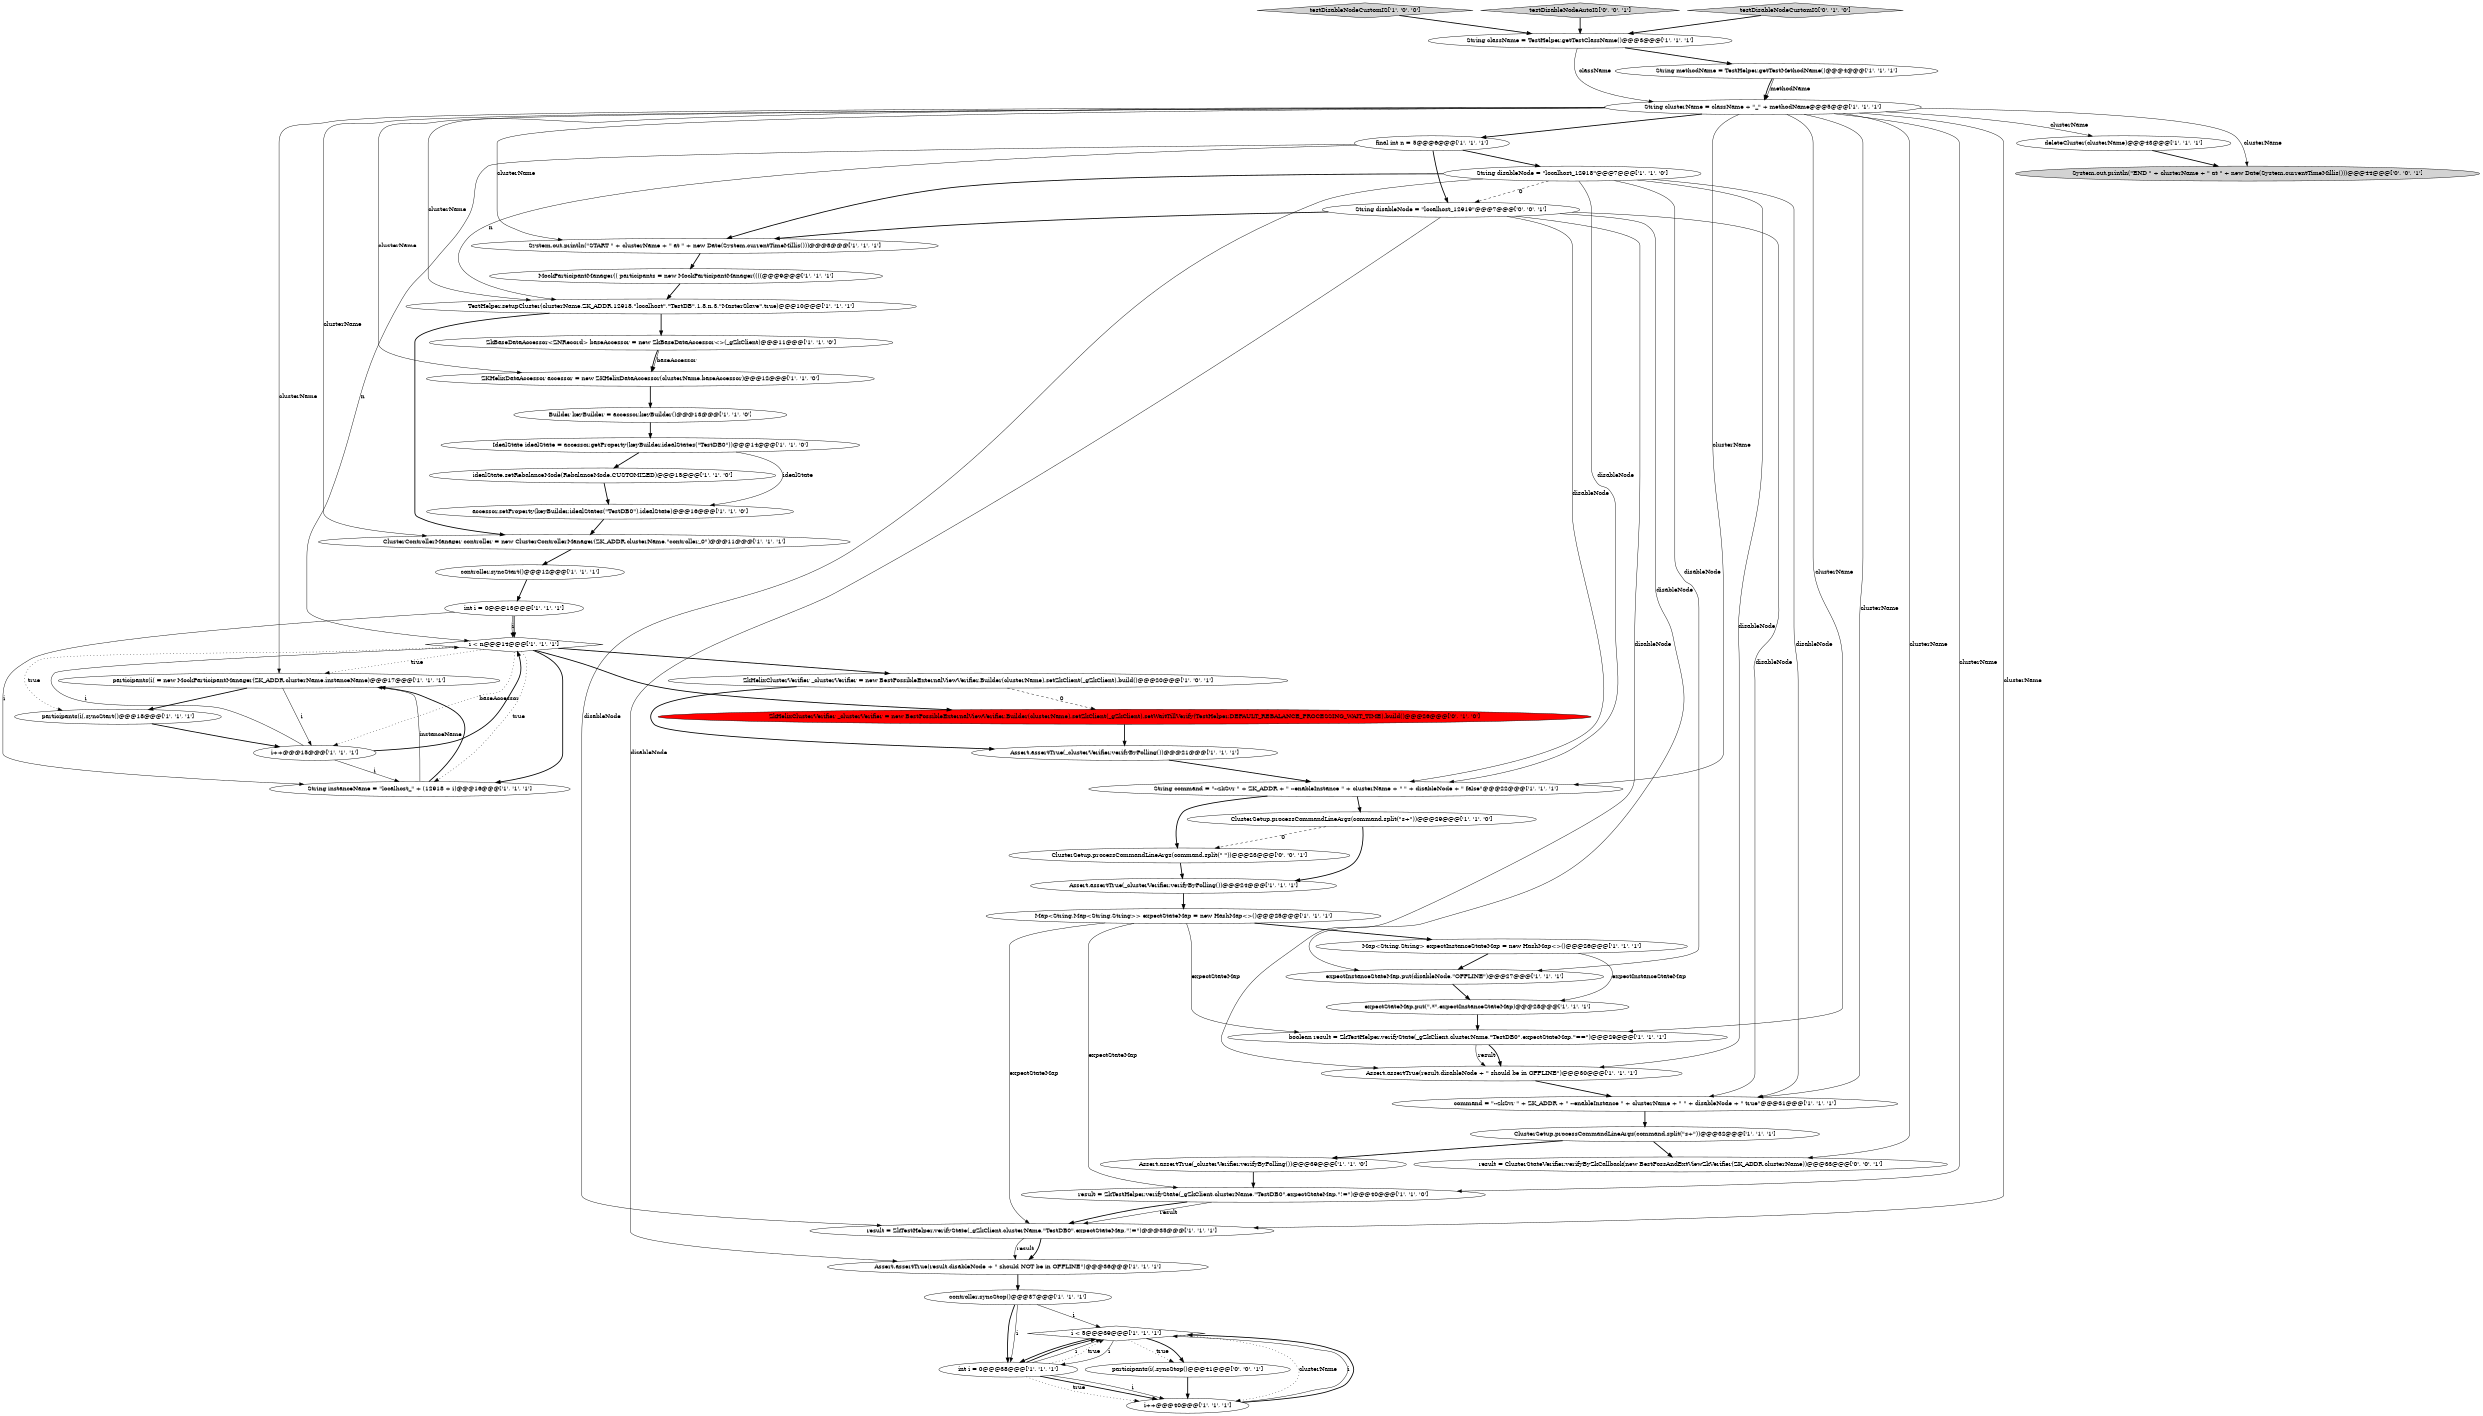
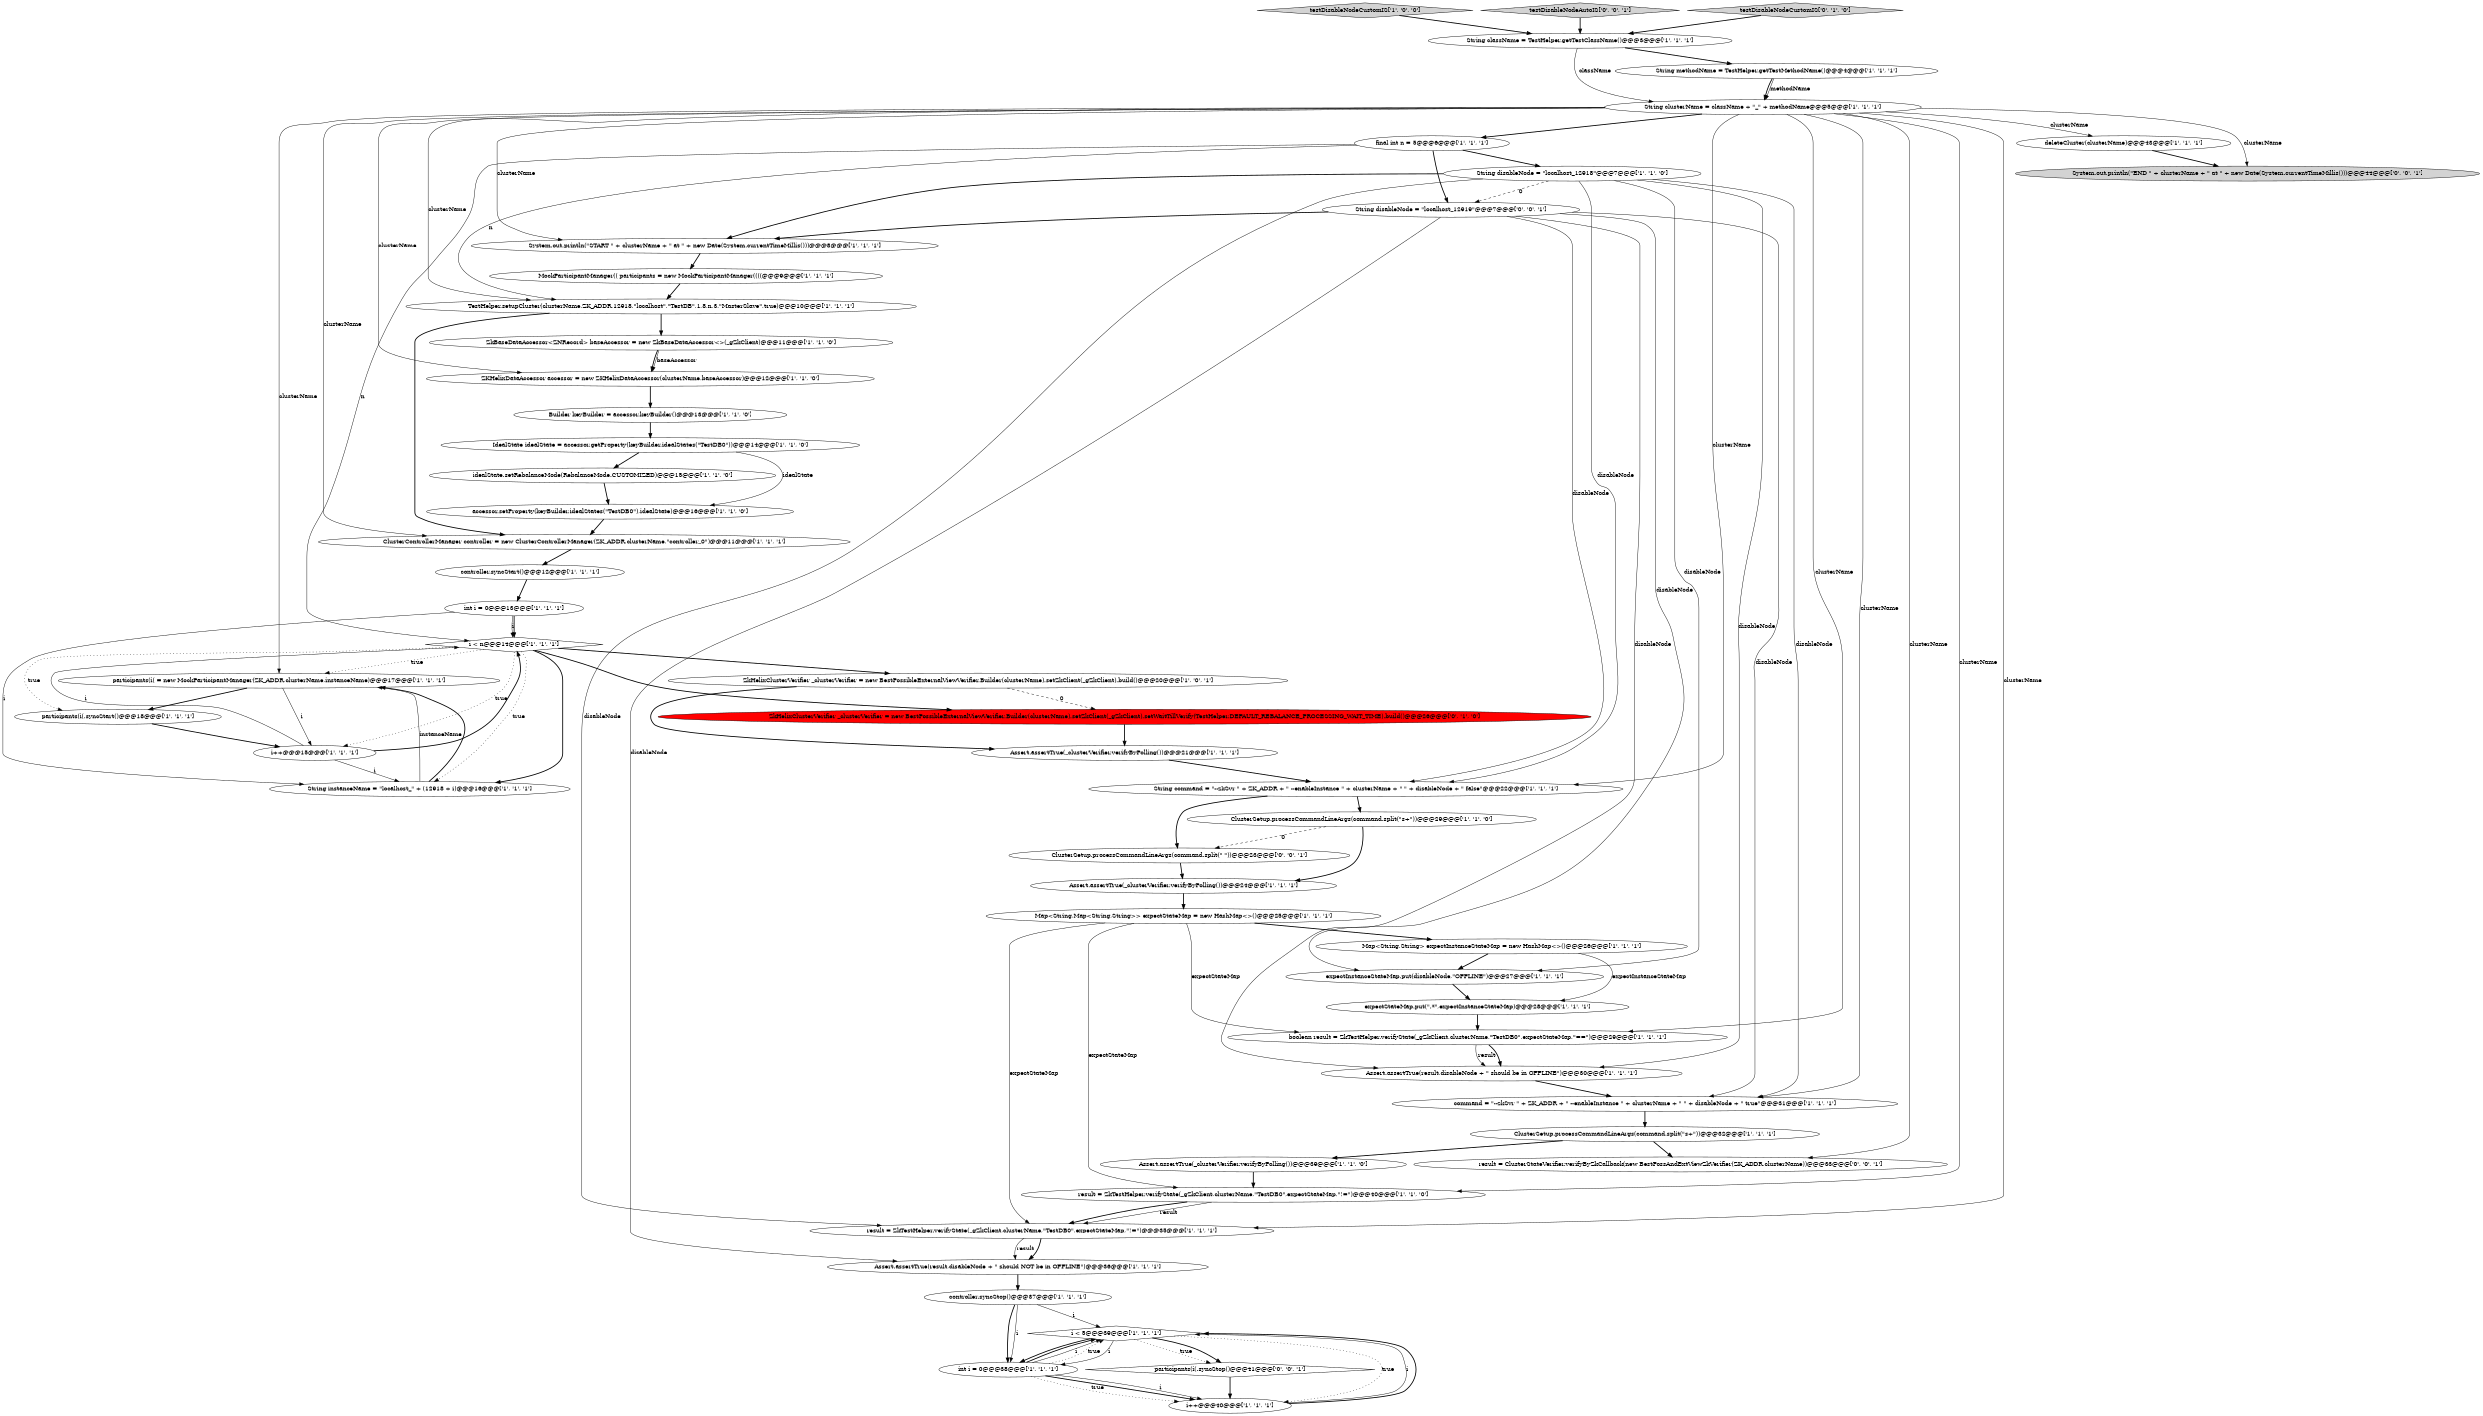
edge "i < n@@@14@@@['1', '1', '1']" -> "i++@@@15@@@['1', '1', '1']": label "baseAccessor" -> "true"
node "participants(i(.syncStop()@@@41@@@['0', '0', '1']": shape ellipse -> diamond
edge "i < 5@@@39@@@['1', '1', '1']" -> "i++@@@40@@@['1', '1', '1']": label "clusterName" -> "true"
